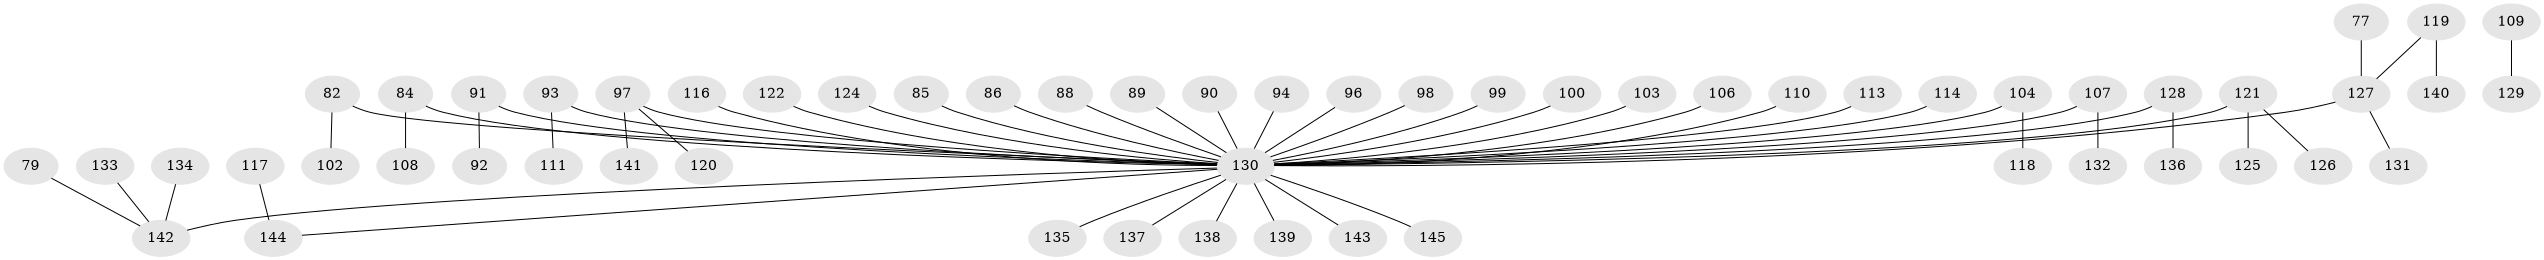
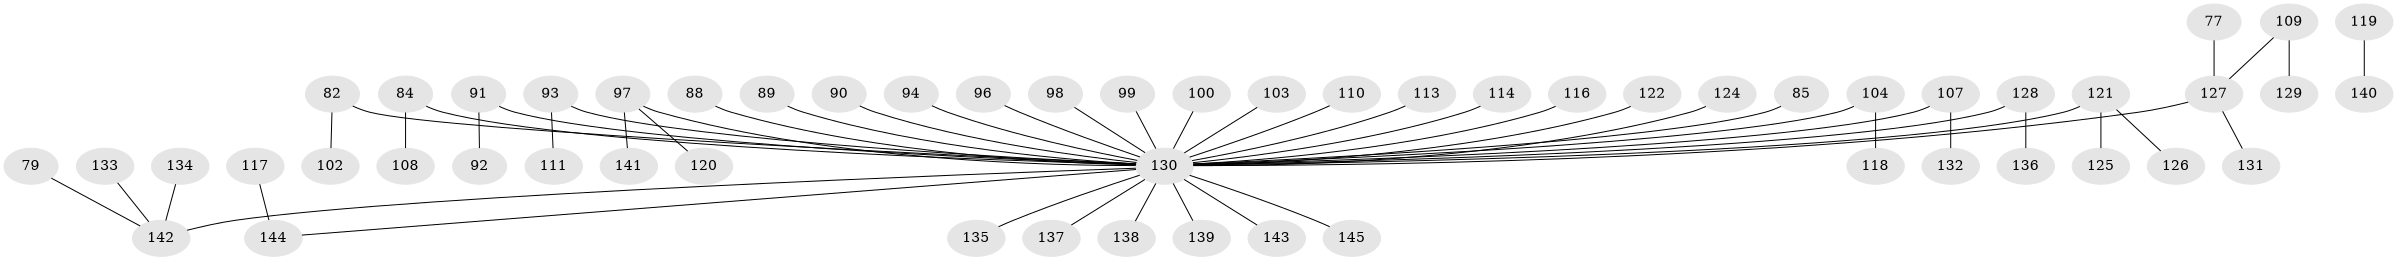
edge "119" -- "127": now "109" -- "127"
node "86": removed
node "106": removed
